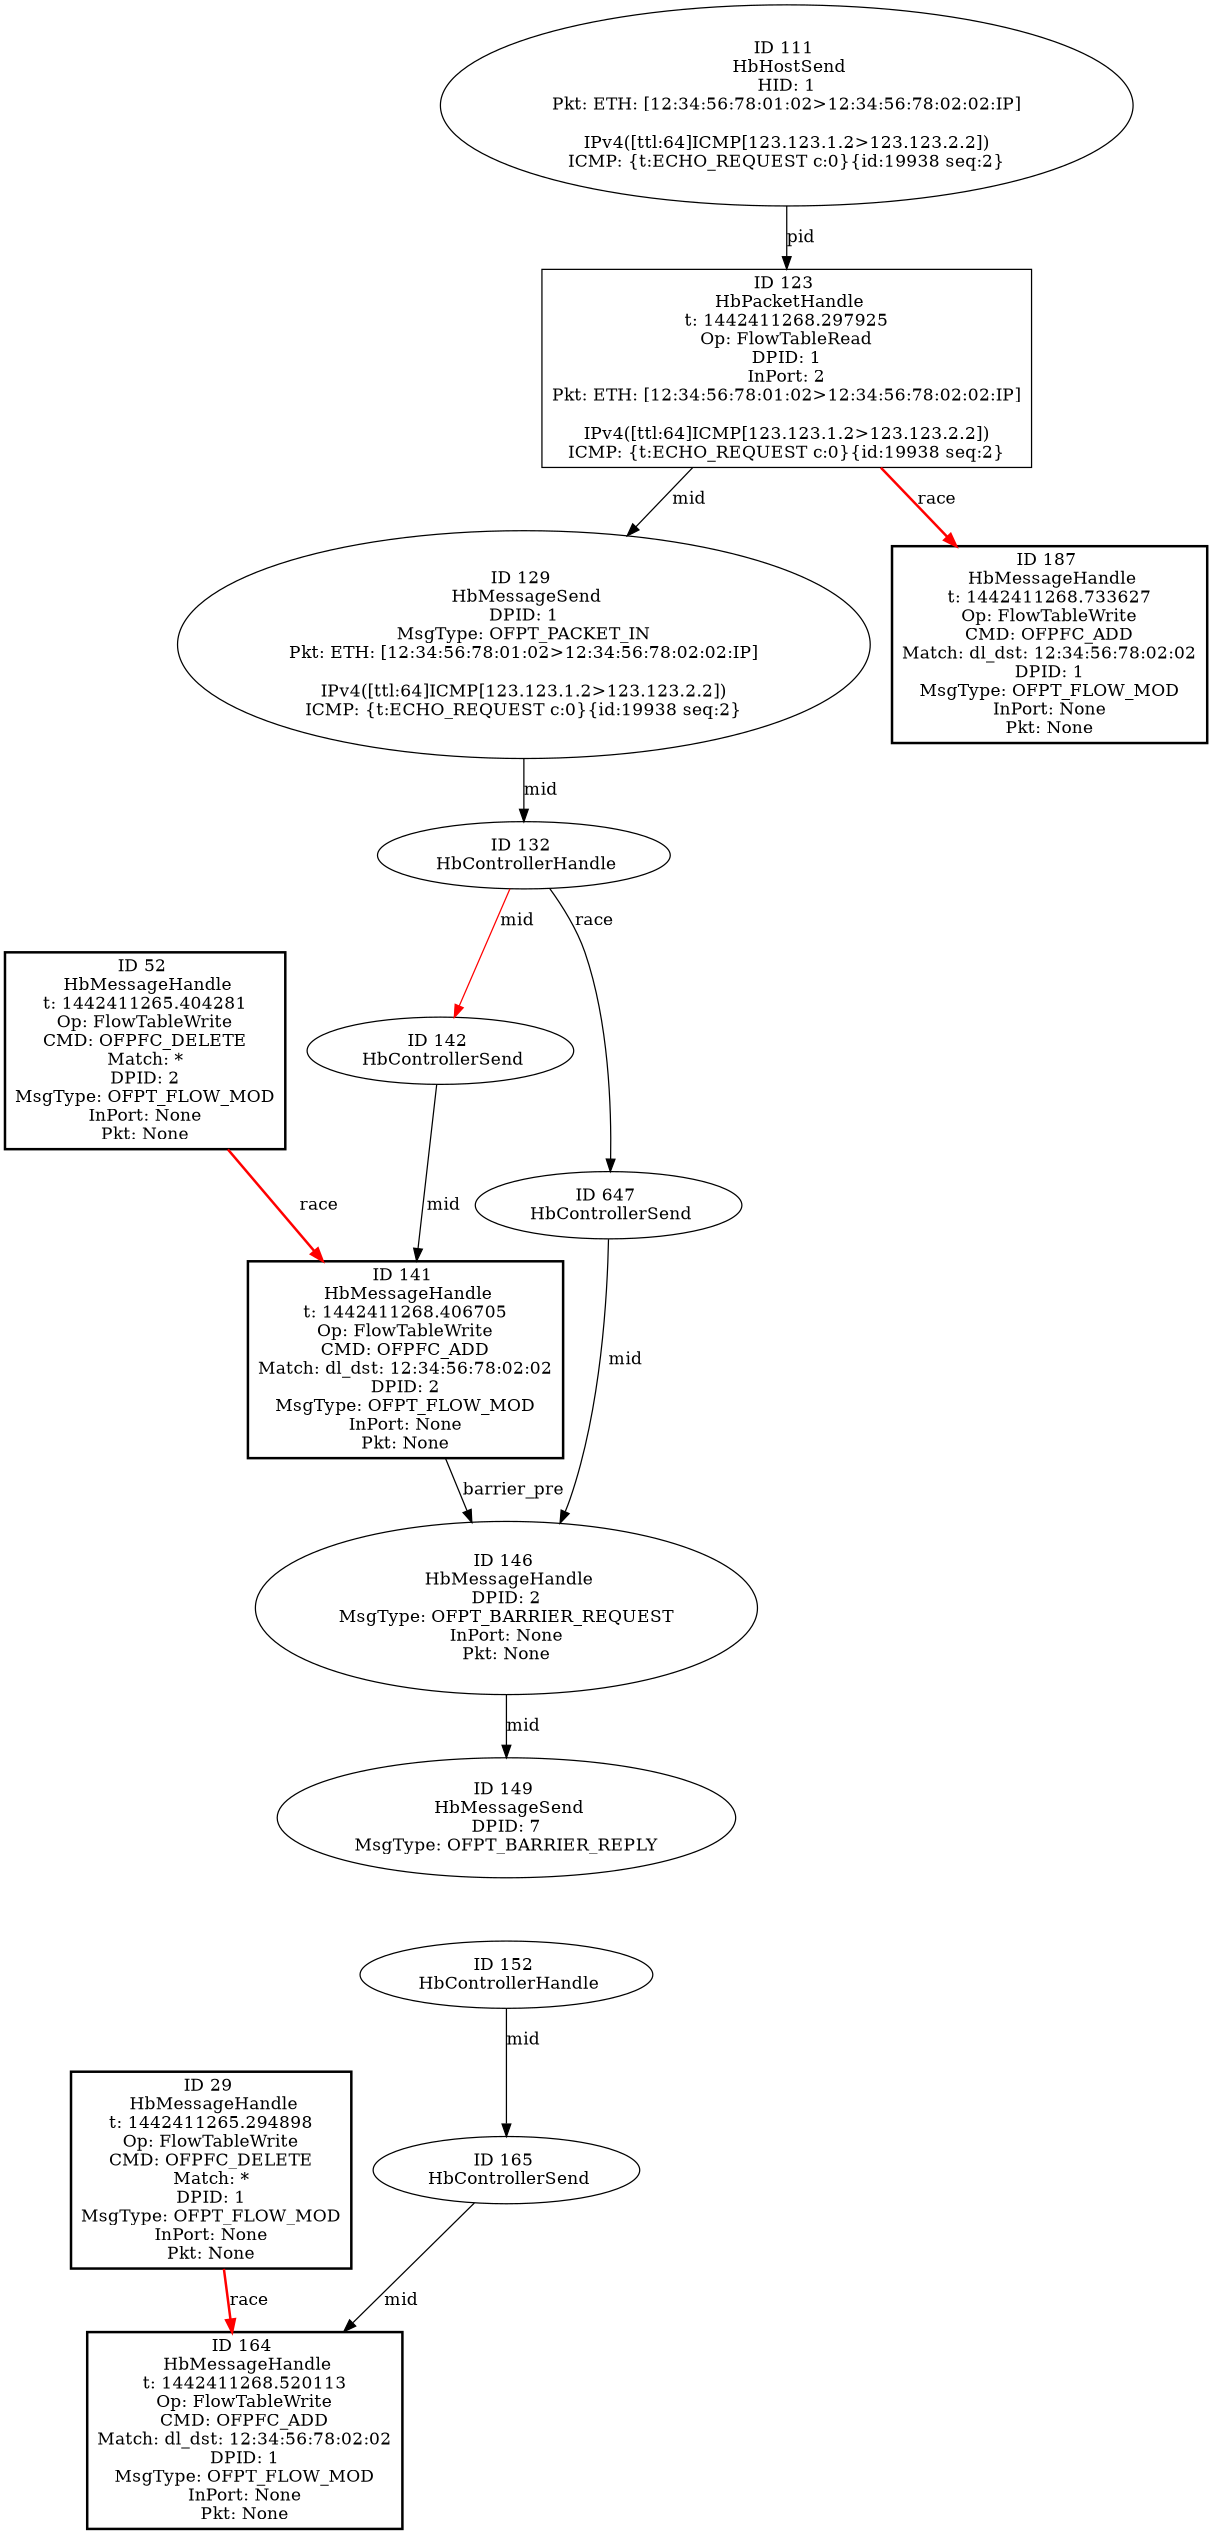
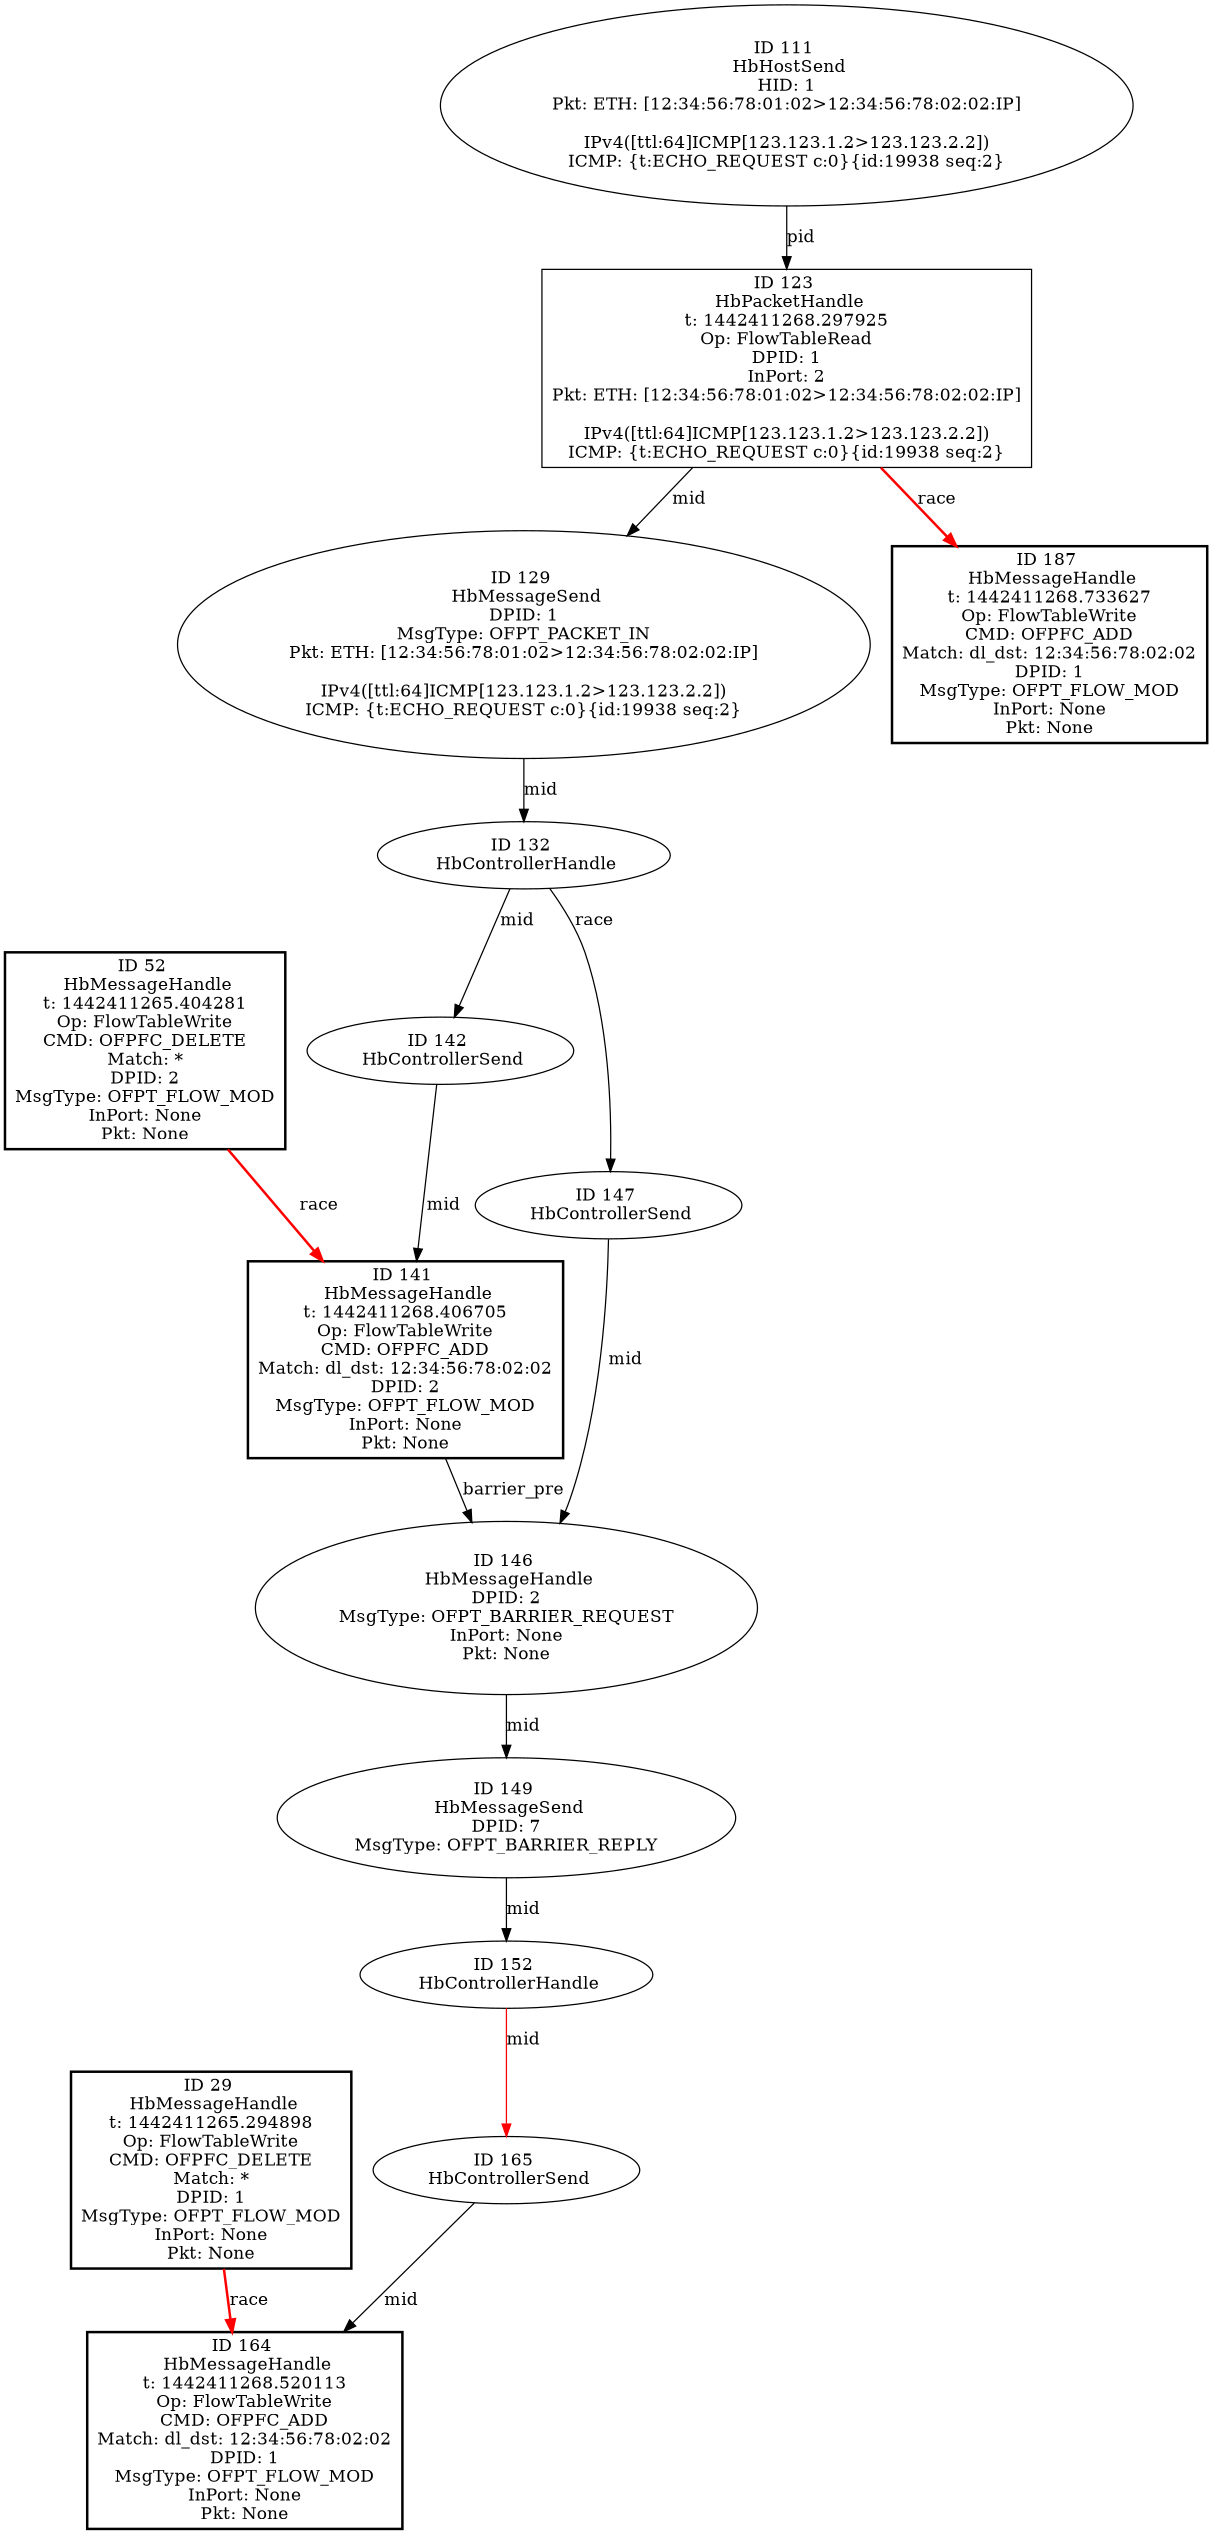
edge "ID 132 HbControllerHandle" -> "ID 142 HbControllerSend": color red -> black
node "ID 647 HbControllerSend": label "ID 647 HbControllerSend" -> "ID 147 HbControllerSend"
edge "ID 149 HbMessageSend DPID: 7 MsgType: OFPT_BARRIER_REPLY" -> "ID 152 HbControllerHandle": added, label "mid"
edge "ID 152 HbControllerHandle" -> "ID 165 HbControllerSend": color black -> red
